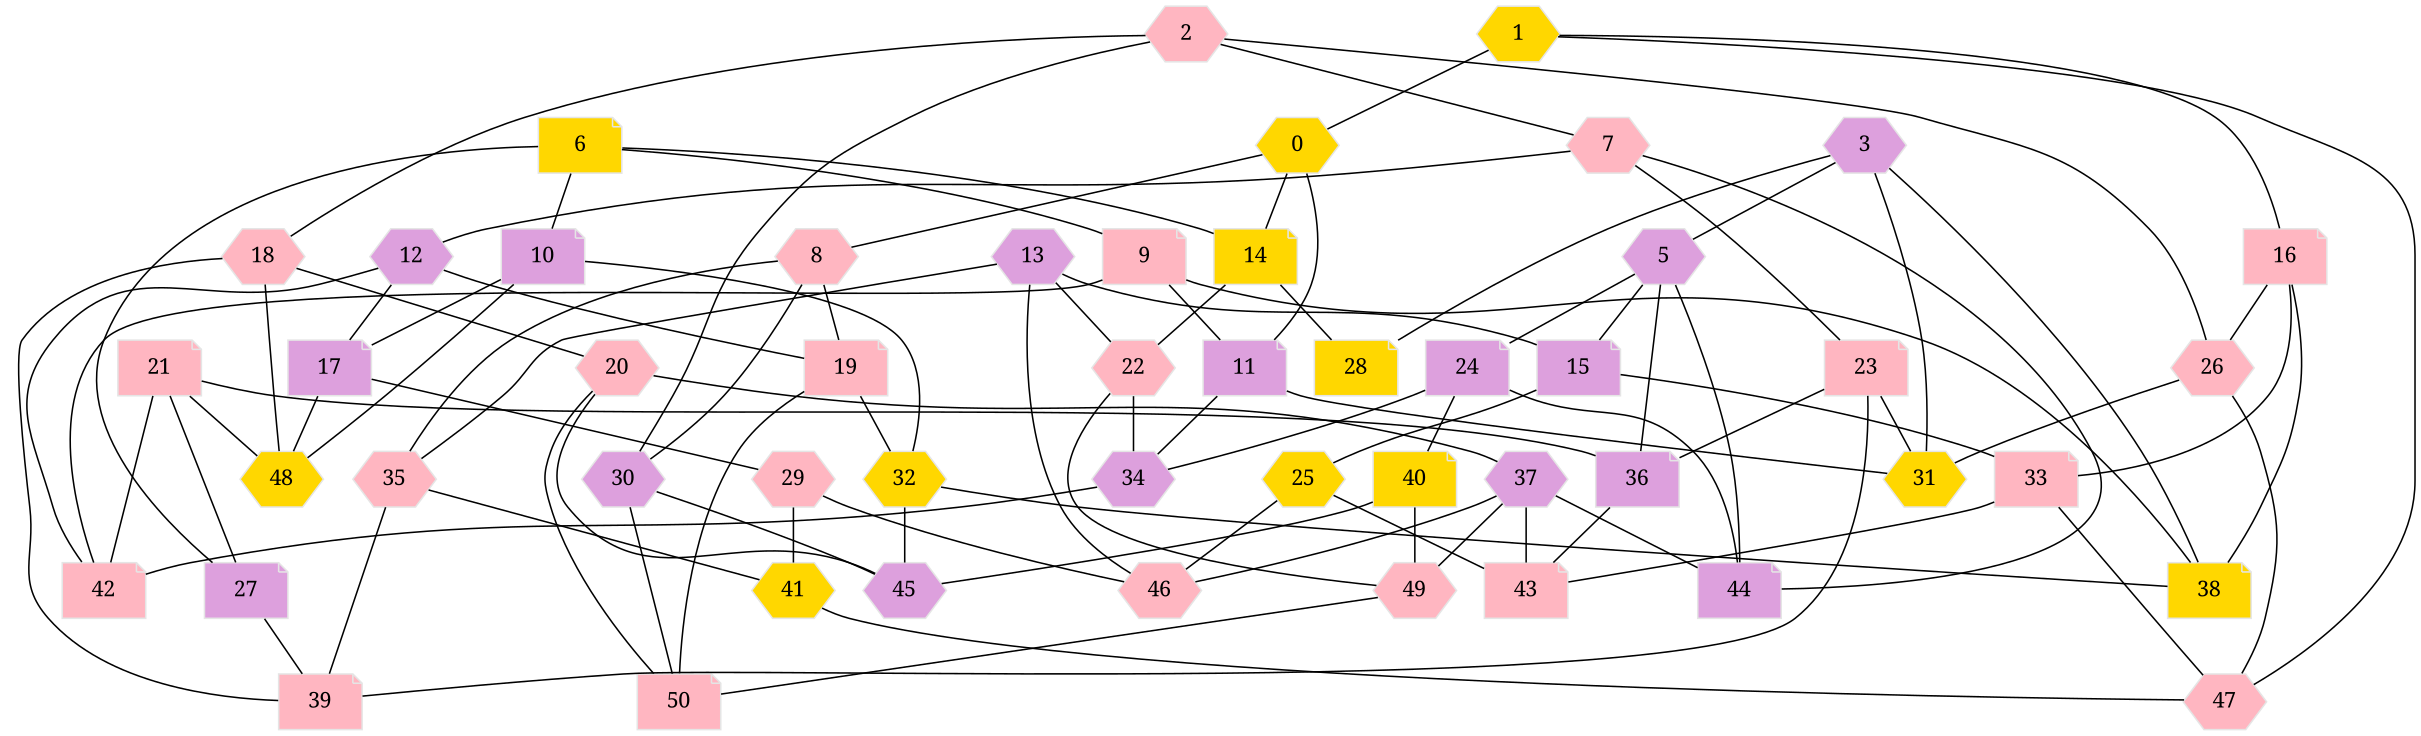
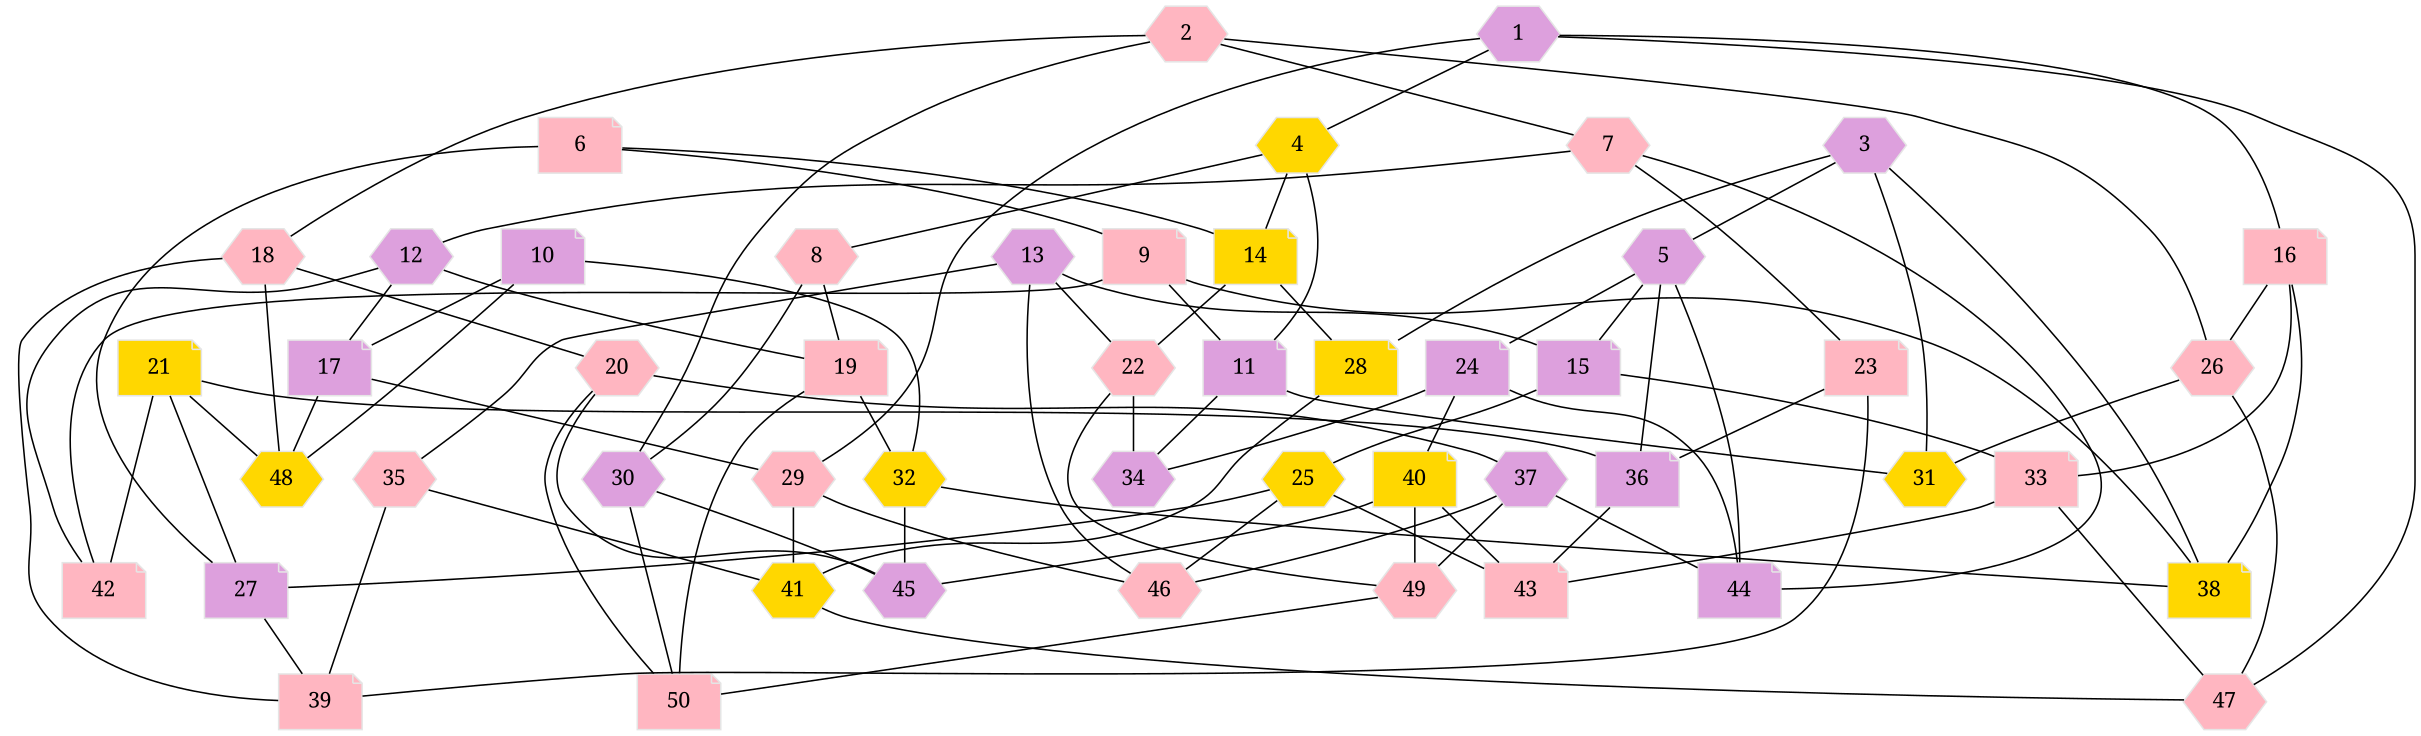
node "1": fillcolor gold -> plum
node "6": fillcolor gold -> lightpink
node "0": label "0" -> "4"
edge "1" -- "29": added
edge "6" -- "10": removed
edge "8" -- "35": removed
node "21": fillcolor lightpink -> gold
edge "23" -- "31": removed
edge "34" -- "42": removed
edge "37" -- "43": now "40" -- "43"
edge "28" -- "41": added
edge "25" -- "27": added
